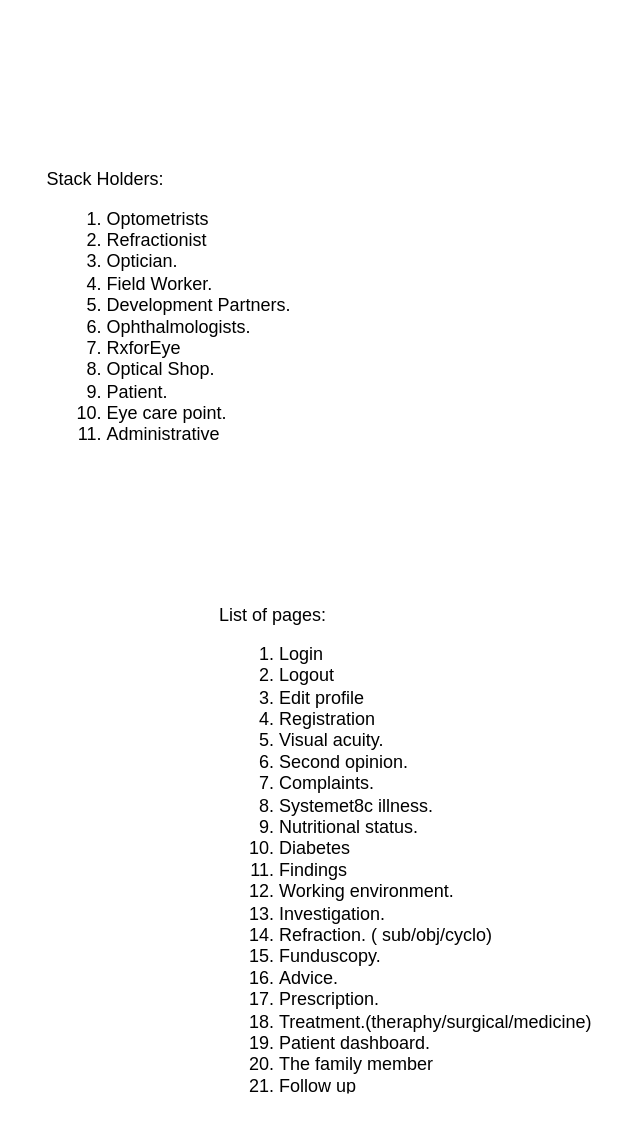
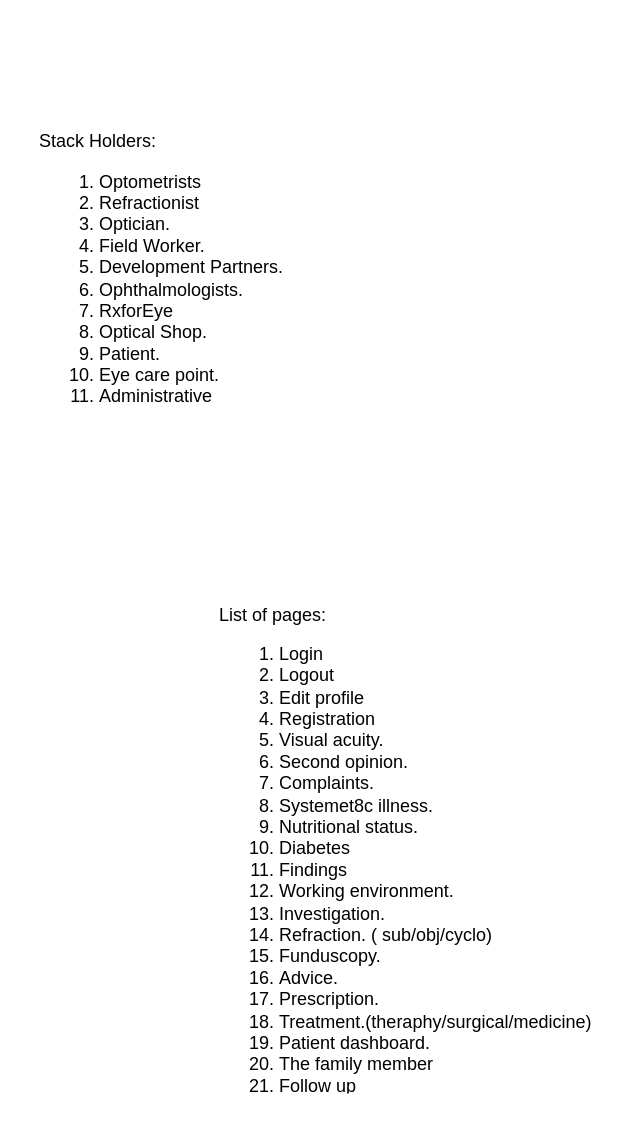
node "Stack Holders: Optometrists Refractionist Optician. Field Worker. Development Partners. Ophthalmologists. RxforEye Optical Shop. Patient. Eye care point. Administrative": moved (233, 316) -> (226, 278)
